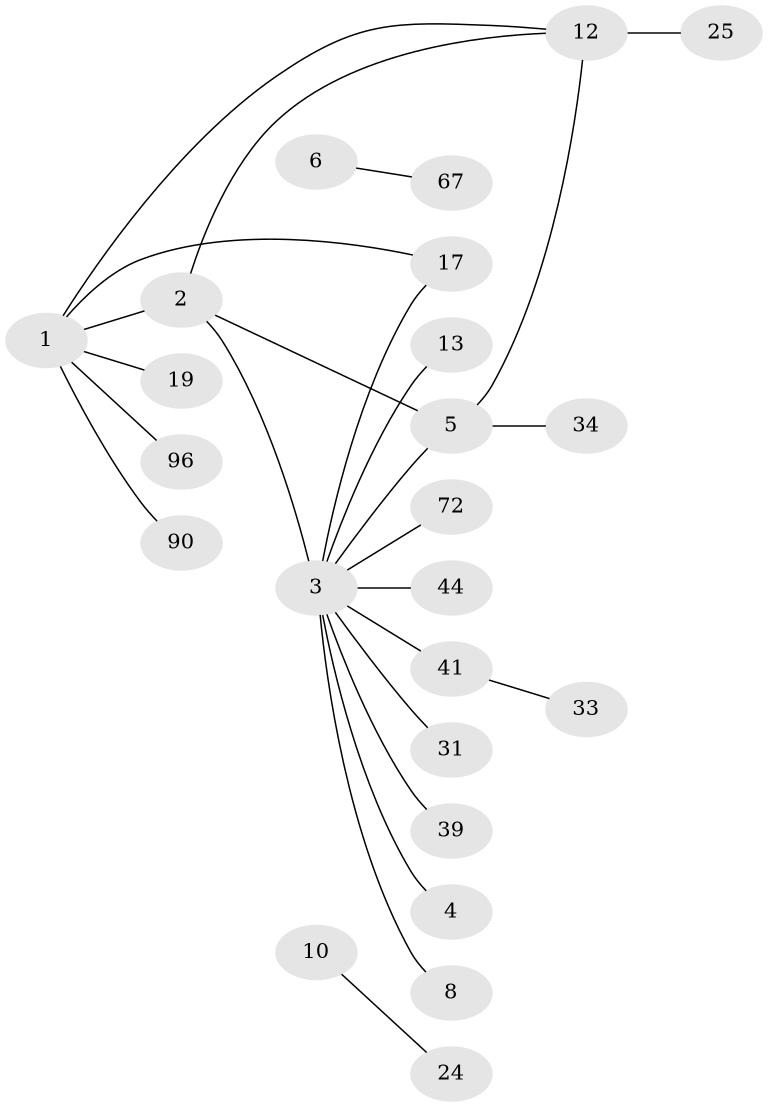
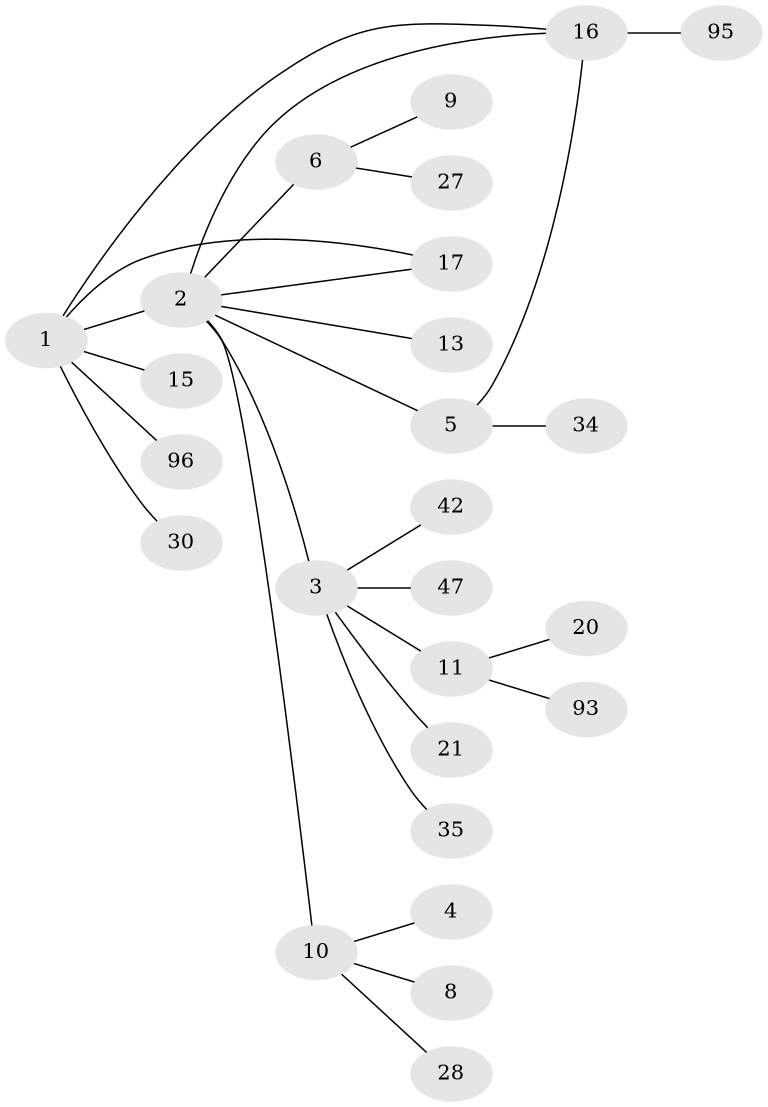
node "12": label "12" -> "16"
node "25": label "25" -> "95"
node "9": added
node "67": label "67" -> "27"
edge "6" -- "2": added
node "19": label "19" -> "15"
edge "17" -- "3": now "17" -- "2"
edge "13" -- "3": now "13" -- "2"
edge "5" -- "3": removed
node "72": label "72" -> "42"
node "90": label "90" -> "30"
node "44": label "44" -> "47"
edge "2" -- "10": added
node "20": added
node "41": label "41" -> "11"
node "33": label "33" -> "93"
node "31": label "31" -> "21"
edge "3" -- "4": now "10" -- "4"
edge "3" -- "8": now "10" -- "8"
node "39": label "39" -> "35"
node "24": label "24" -> "28"
